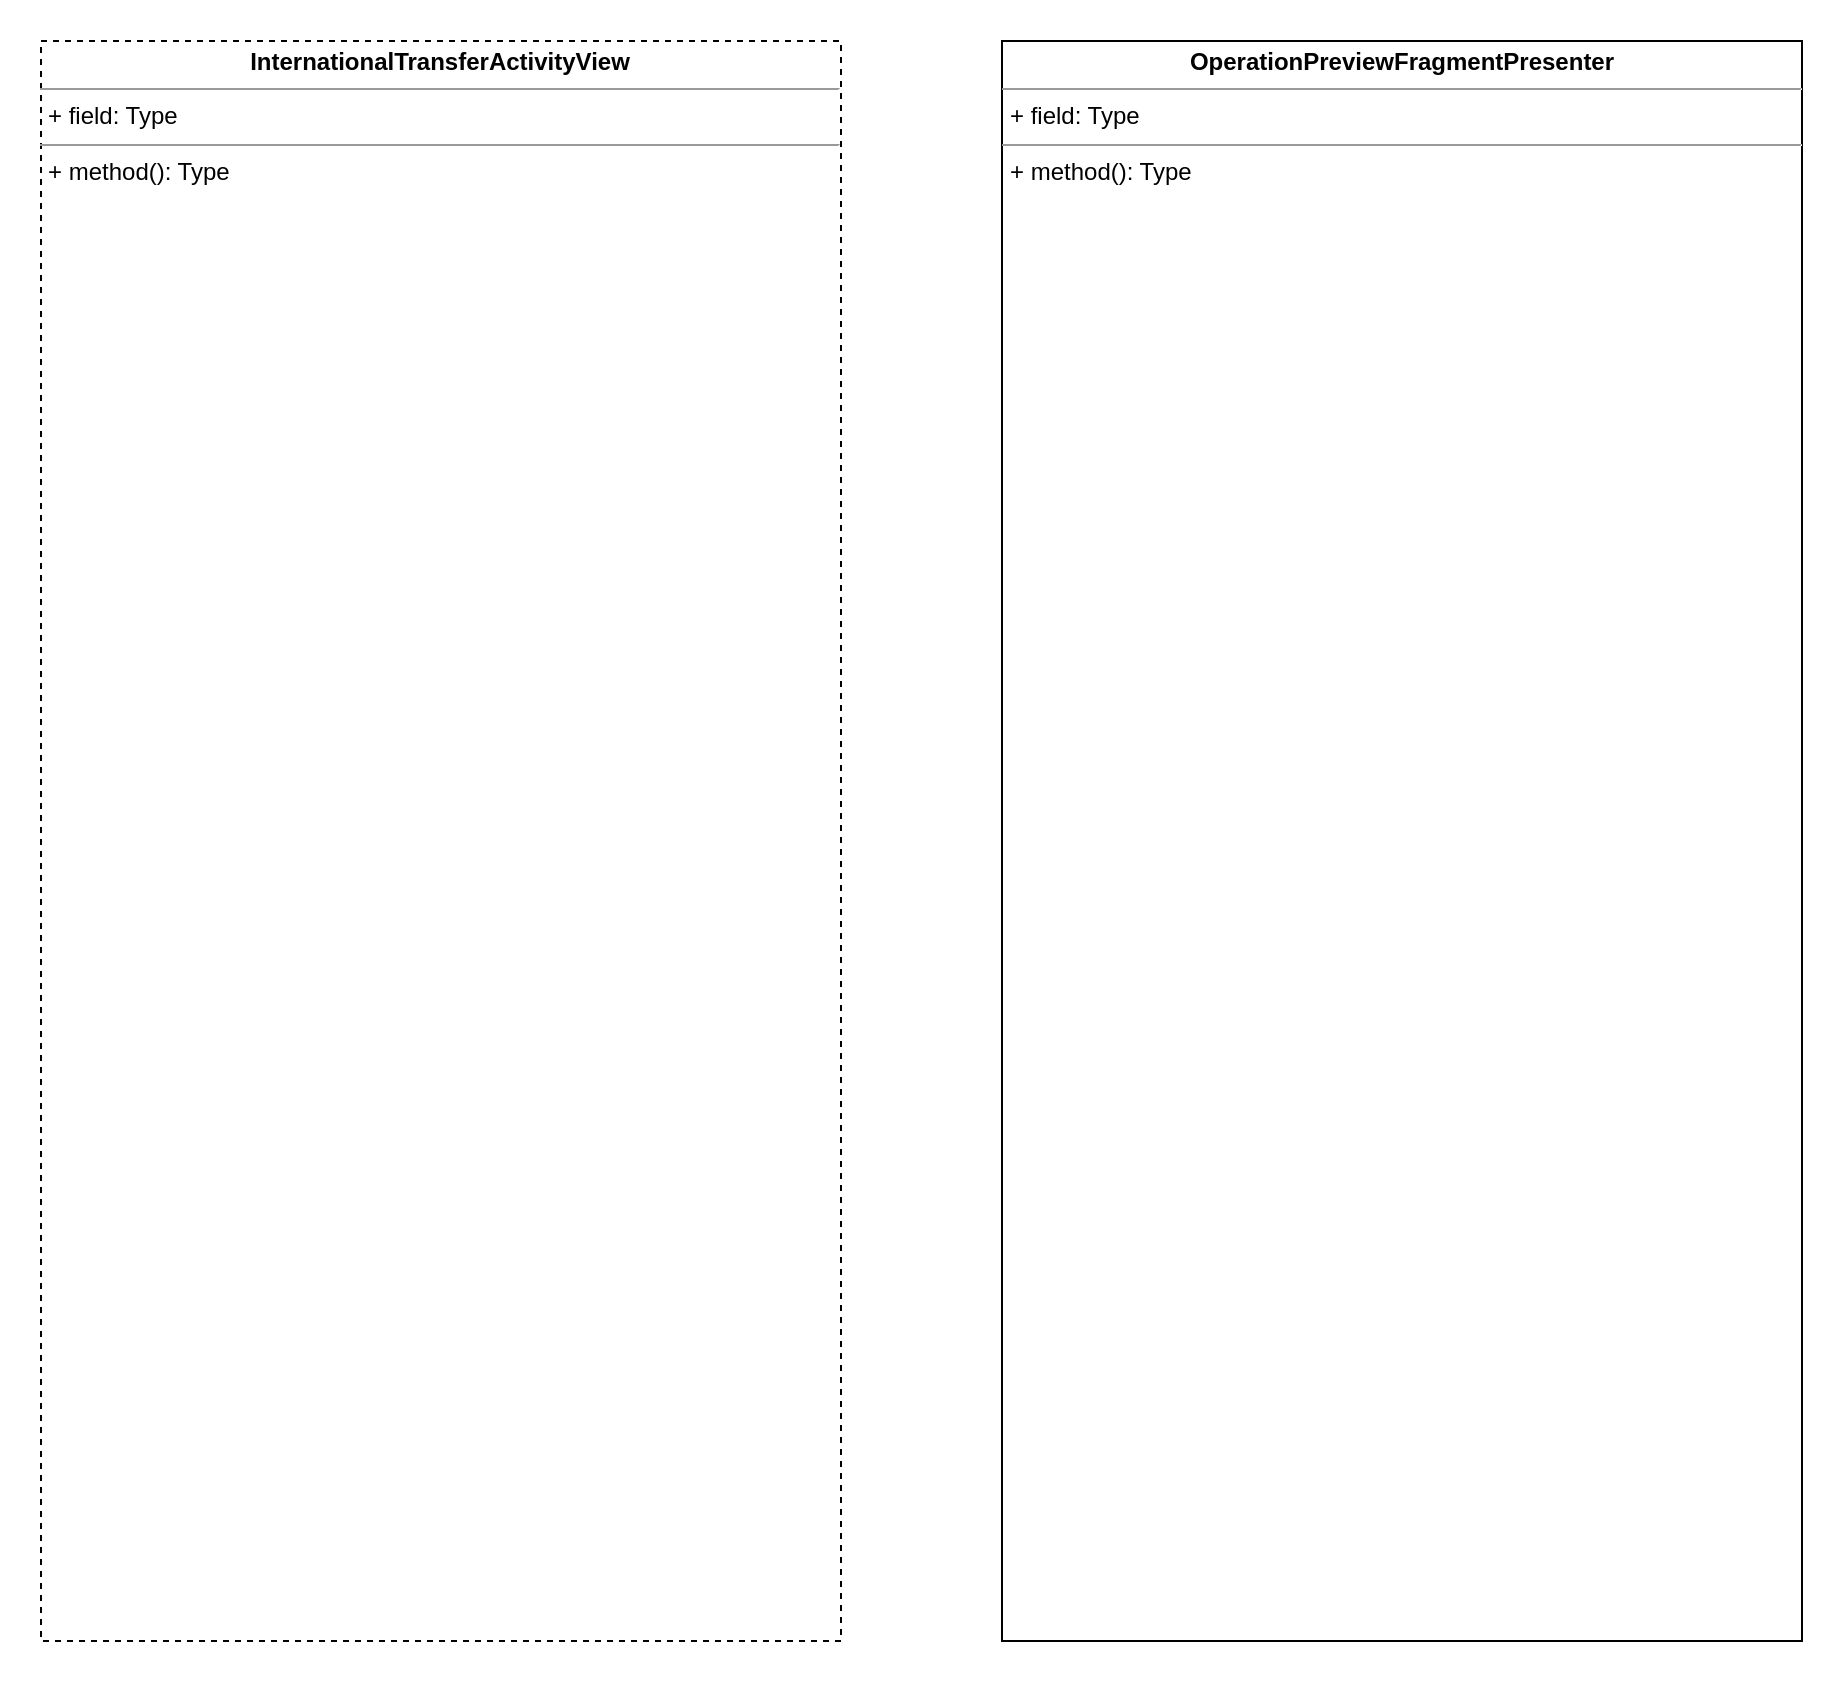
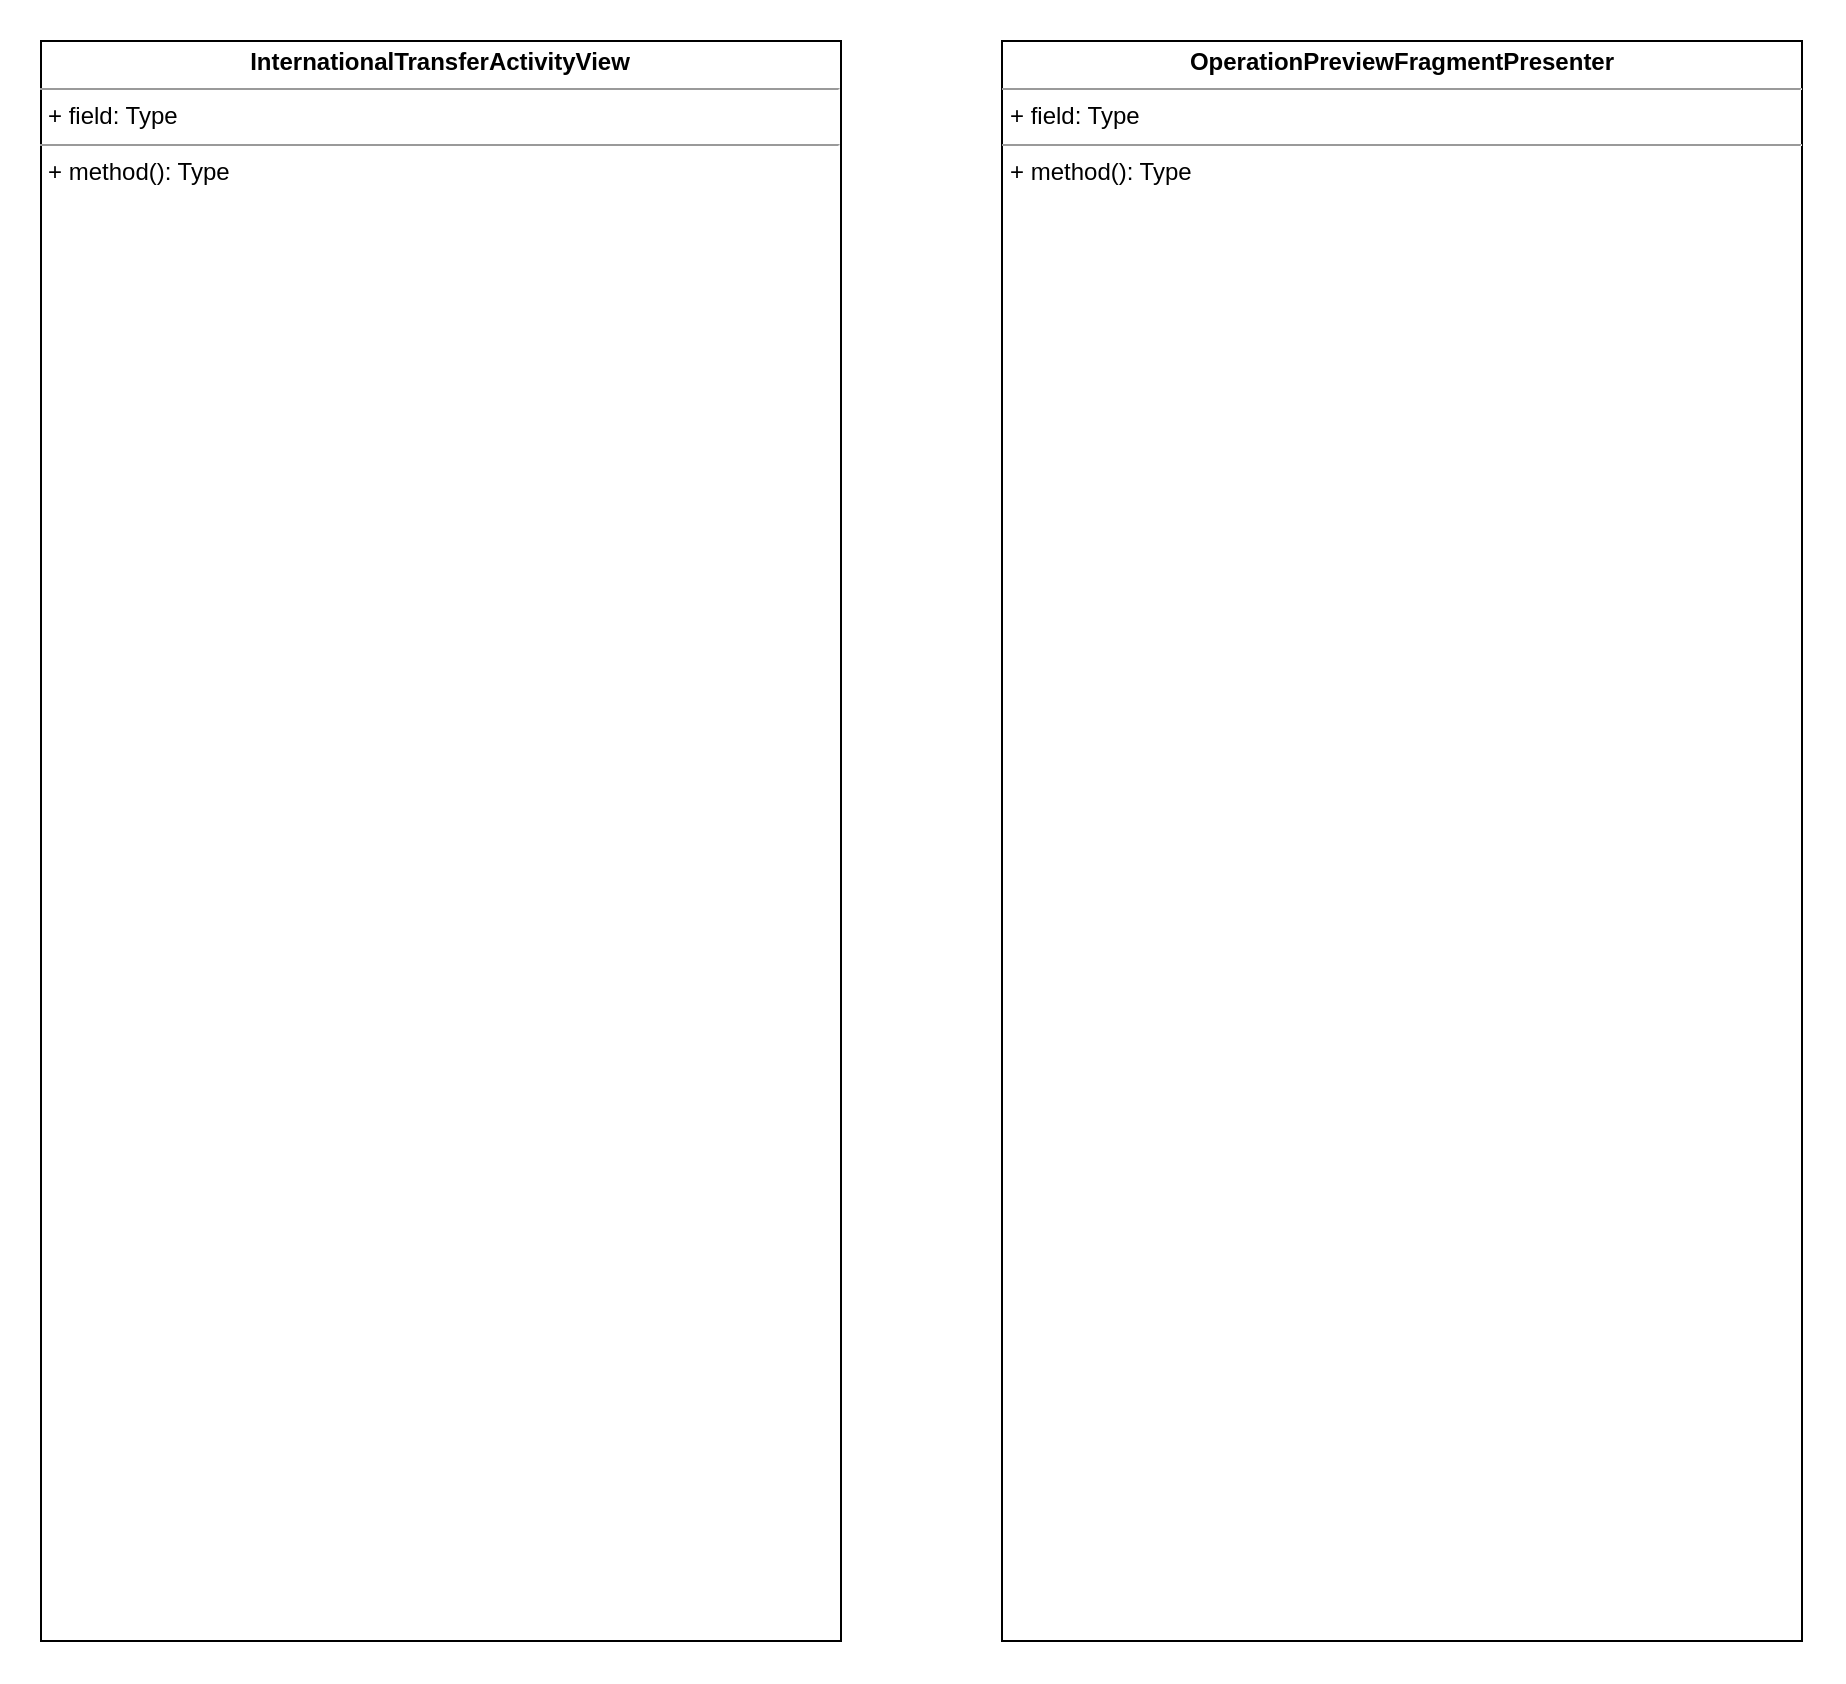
node "InternationalTransferActivityView + field: Type + method(): Type": style dashed -> solid
